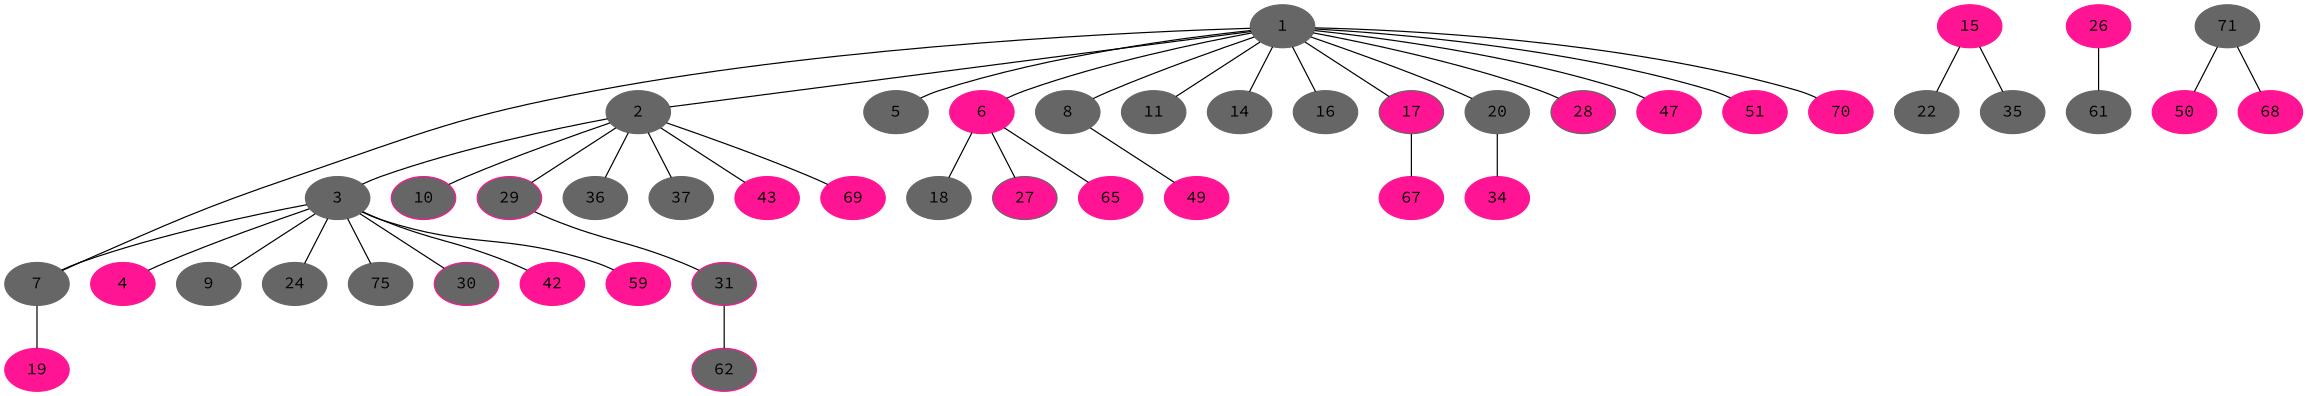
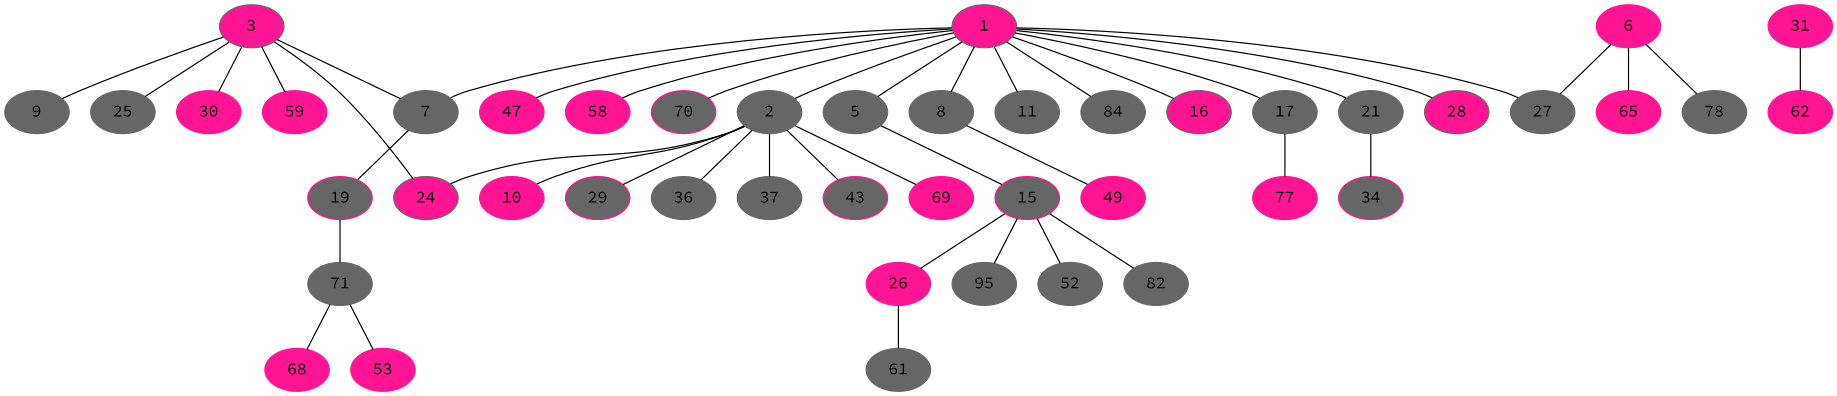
node "1": fillcolor gray40 -> deeppink
node "15": fillcolor deeppink -> gray40
edge "1" -- "6": now "1" -- "27"
node "14": label "14" -> "84"
node "16": fillcolor gray40 -> deeppink
node "17": fillcolor deeppink -> gray40
node "20": label "20" -> "21"
node "51": label "51" -> "58"
node "70": fillcolor deeppink -> gray40
node "22": label "22" -> "82"
node "35": label "35" -> "95"
node "50": label "50" -> "53"
edge "2" -- "3": now "2" -- "24"
edge "5" -- "15": added
node "3": fillcolor gray40 -> deeppink
node "10": fillcolor gray40 -> deeppink
node "43": fillcolor deeppink -> gray40
node "18": label "18" -> "78"
node "27": fillcolor deeppink -> gray40
node "67": label "67" -> "77"
node "34": fillcolor deeppink -> gray40
edge "19" -- "71": added
edge "29" -- "31": removed
edge "15" -- "26": added
node "4": removed
node "24": fillcolor gray40 -> deeppink
node "75": label "75" -> "25"
node "30": fillcolor gray40 -> deeppink
node "42": removed
node "31": fillcolor gray40 -> deeppink
node "52": added
node "19": fillcolor deeppink -> gray40
node "62": fillcolor gray40 -> deeppink
